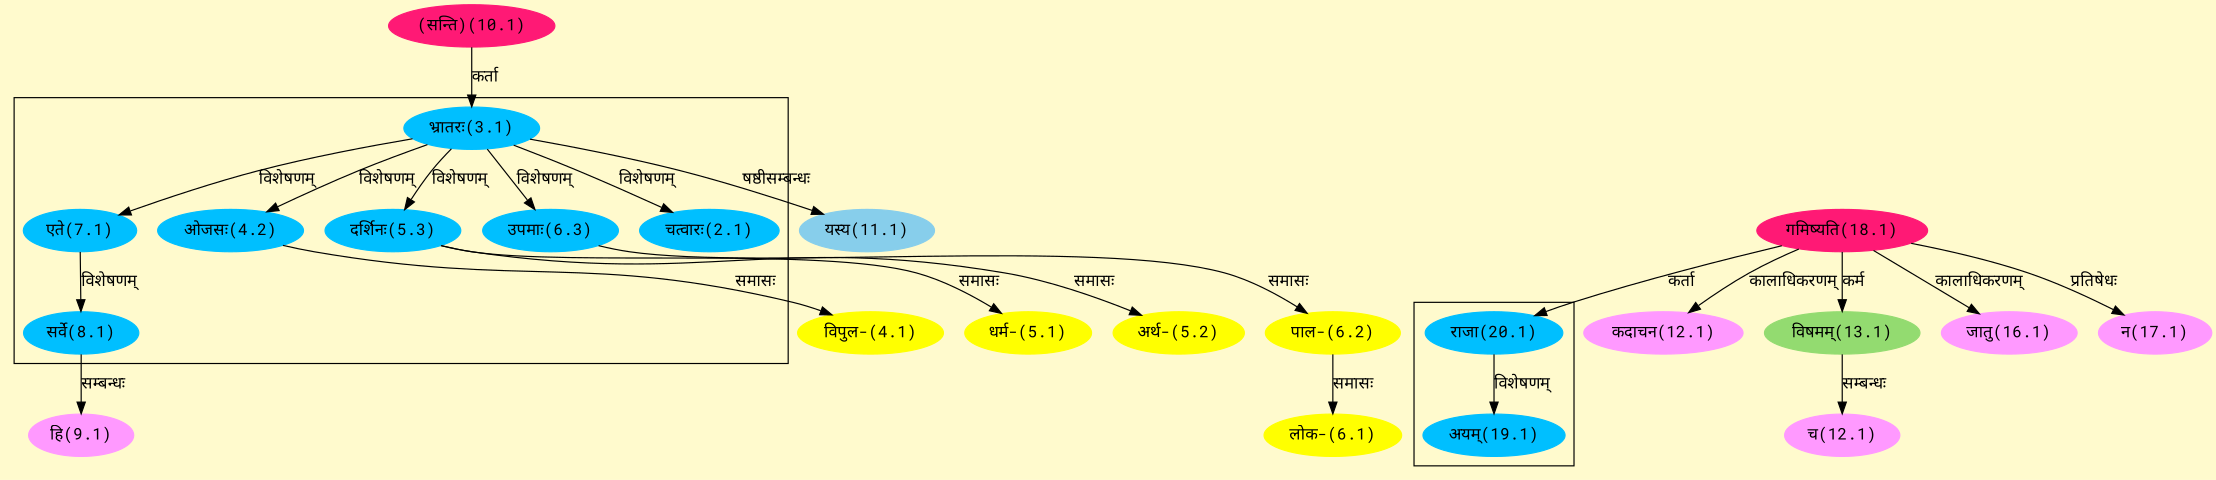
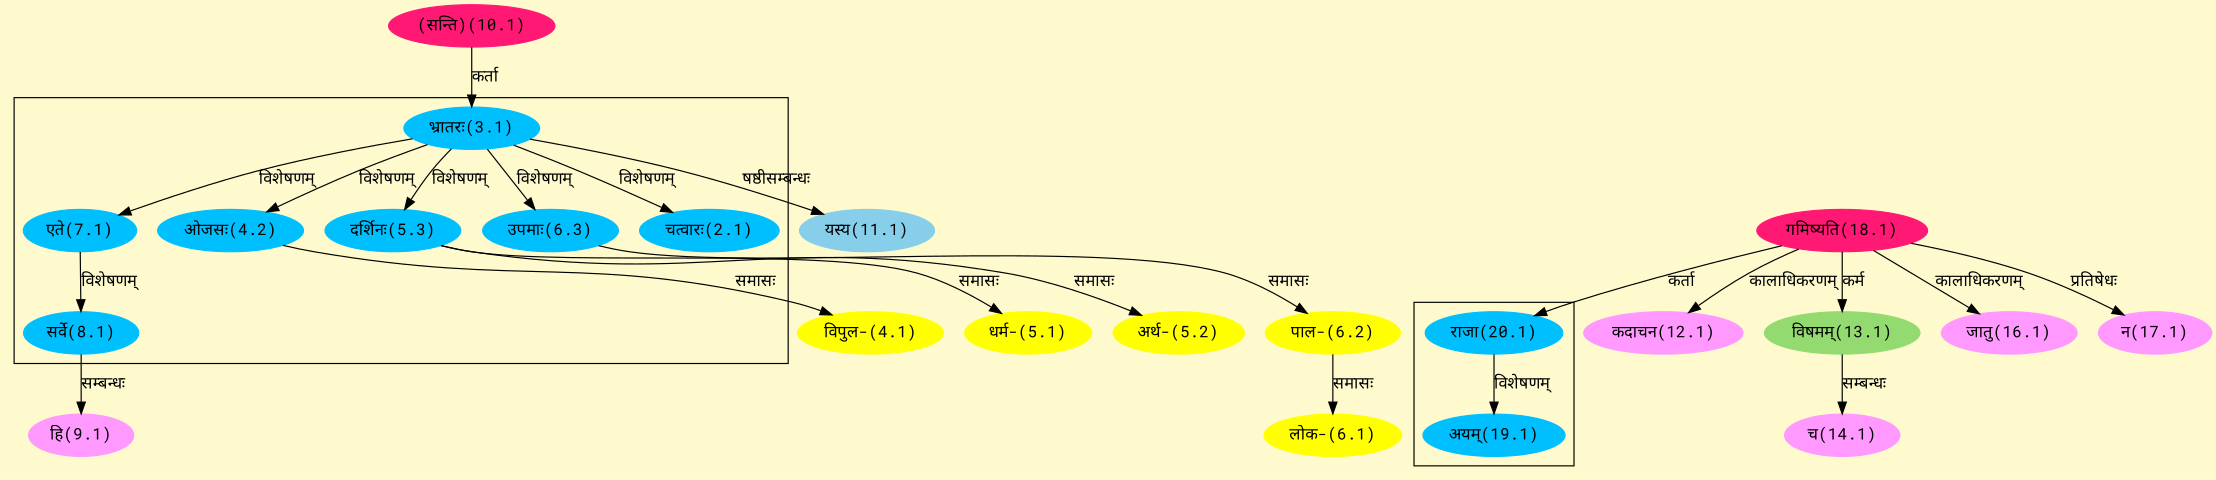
node "च(12.1)": label "च(12.1)" -> "च(14.1)"
